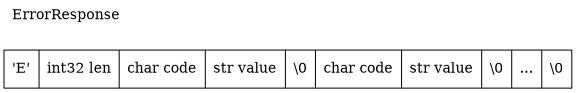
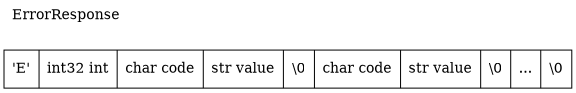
node "'E'": text "int32 len" -> "int32 int"
